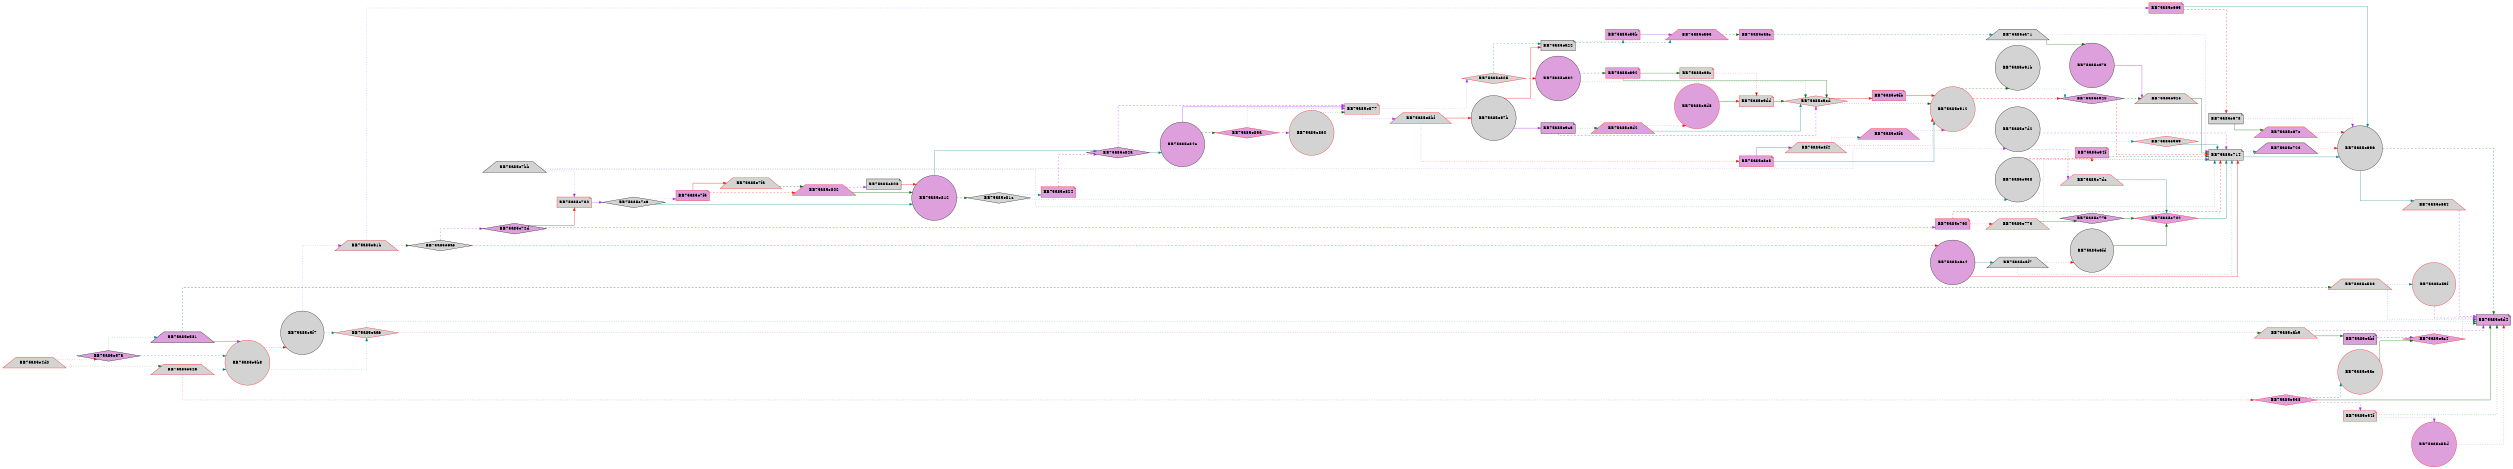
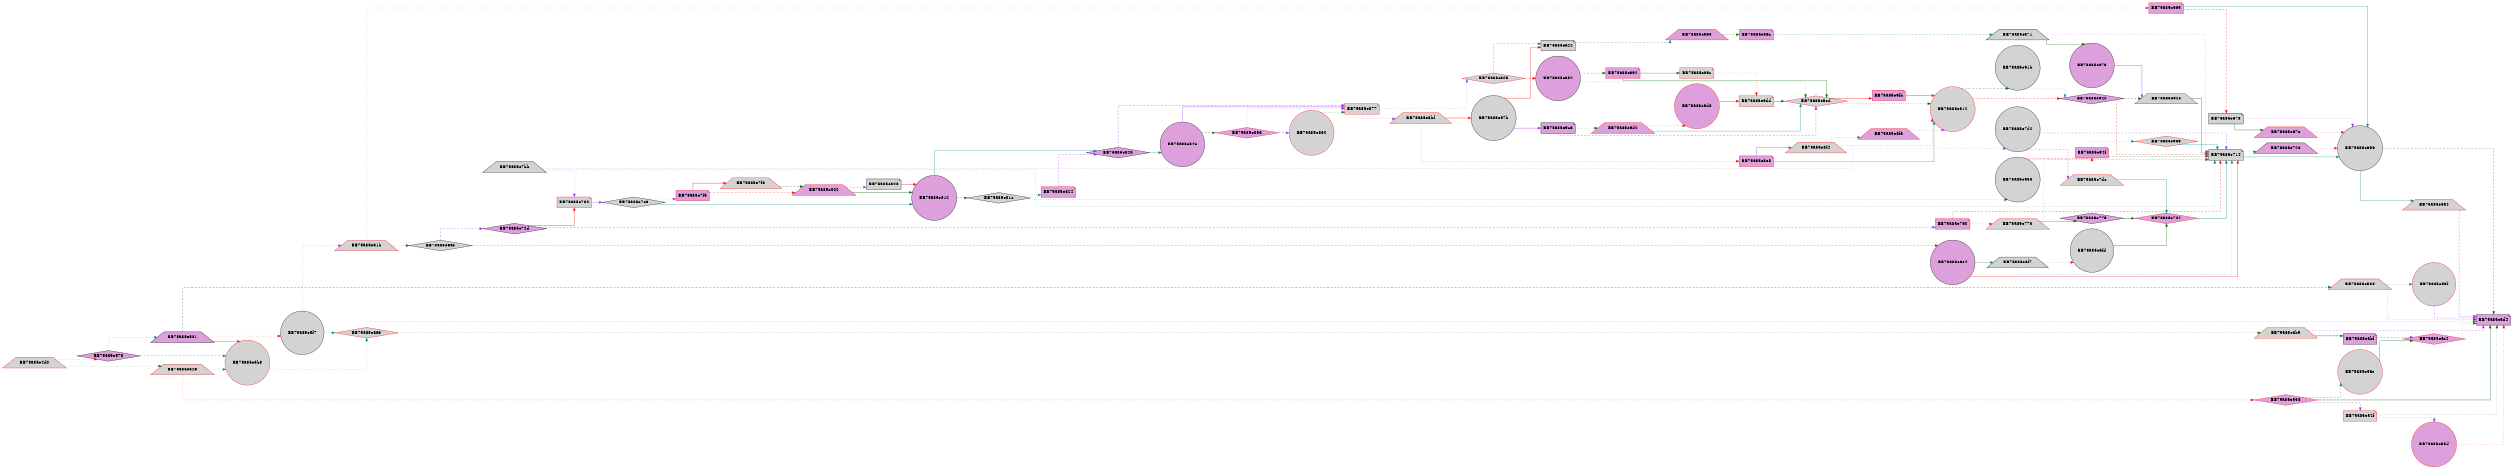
node "BB75a85ea5b": removed
edge "BB75a85e81c" -> "BB75a85e938": color teal -> darkgreen
edge "BB75a85e5b8" -> "BB75a85e5f7": now "BB75a85e581" -> "BB75a85e5f7"
